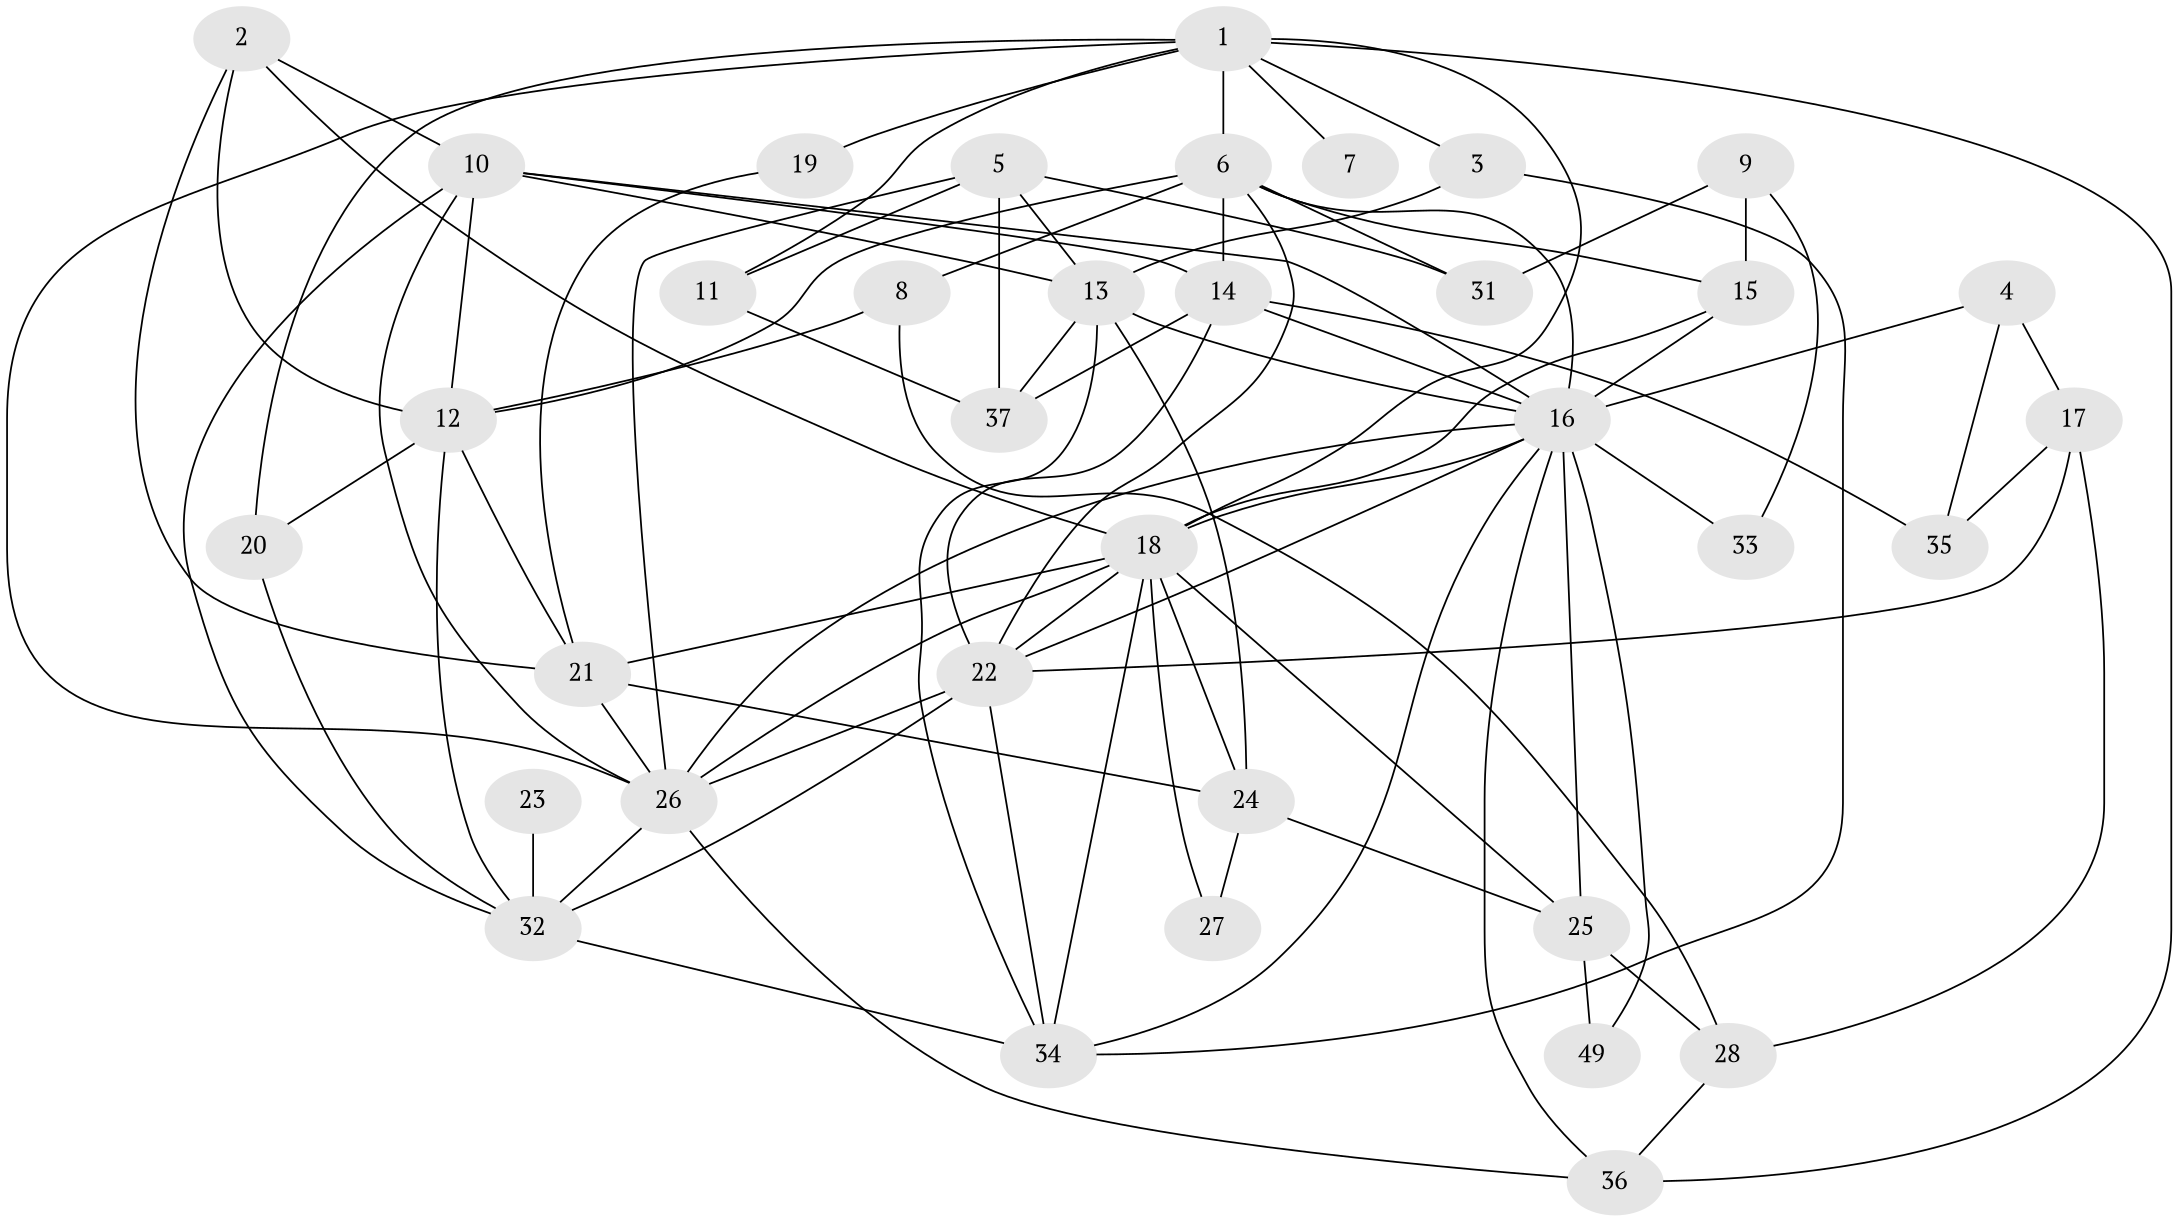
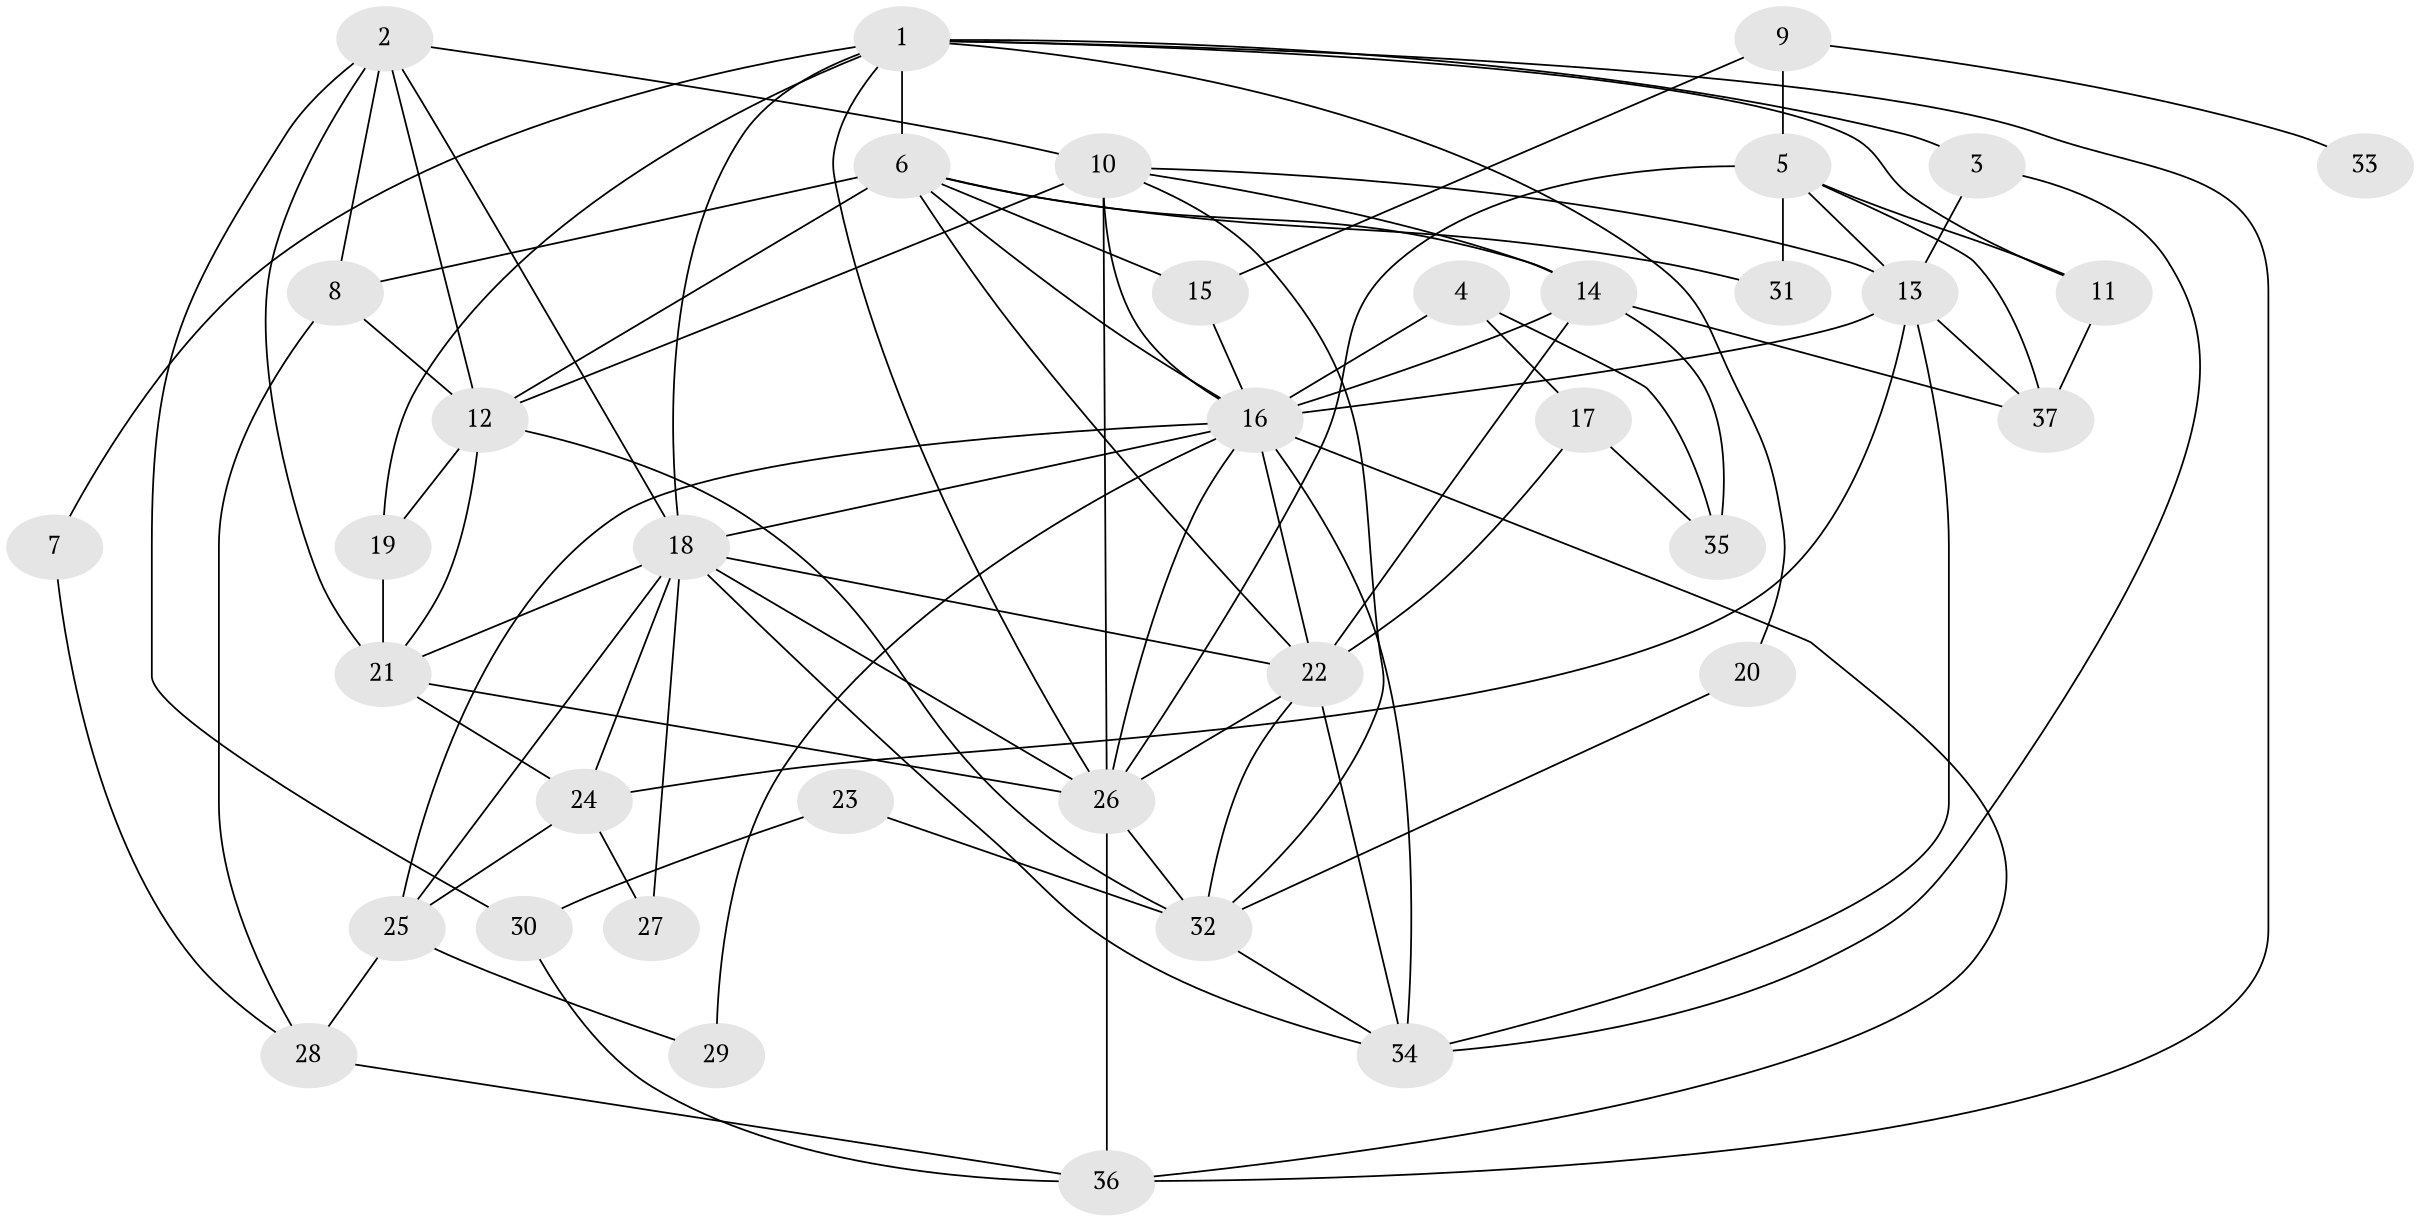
edge "2" -- "8": added
edge "9" -- "31": now "9" -- "5"
edge "15" -- "18": removed
edge "12" -- "20": now "12" -- "19"
edge "16" -- "33": removed
edge "17" -- "28": now "7" -- "28"
node "30": added
node "49": label "49" -> "29"
